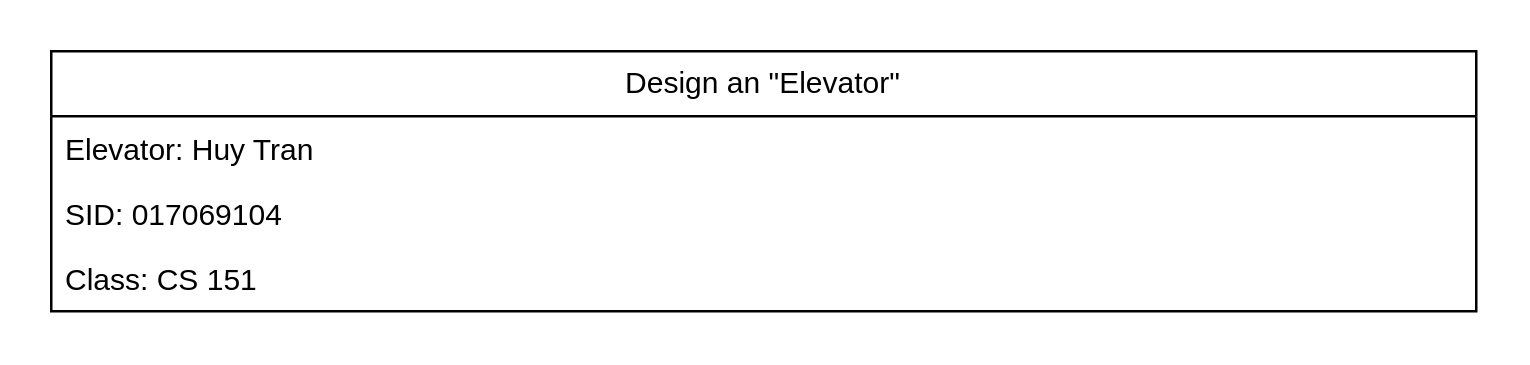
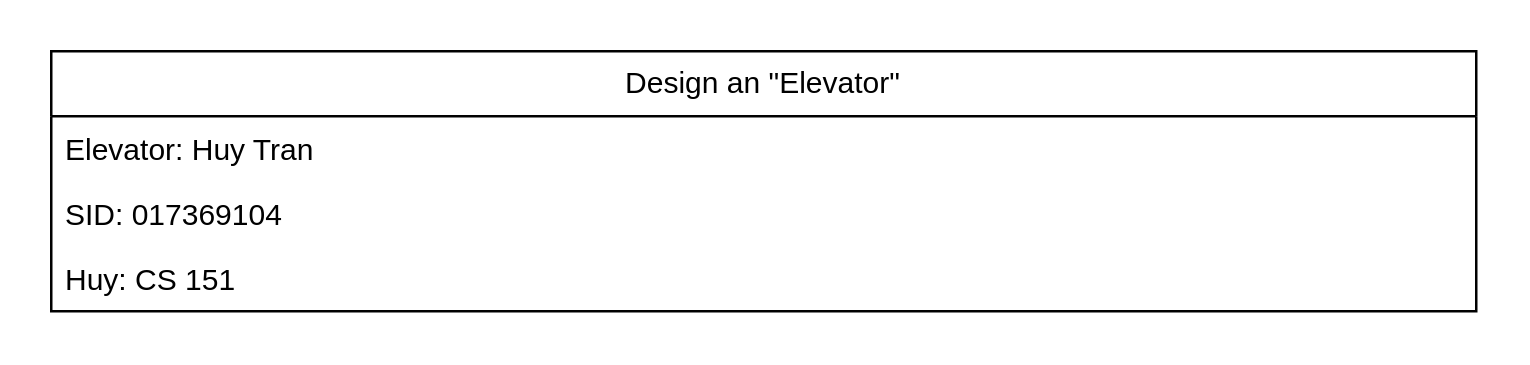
node "SID: 017069104": label "SID: 017069104" -> "SID: 017369104"
node "Class: CS 151": label "Class: CS 151" -> "Huy: CS 151"
